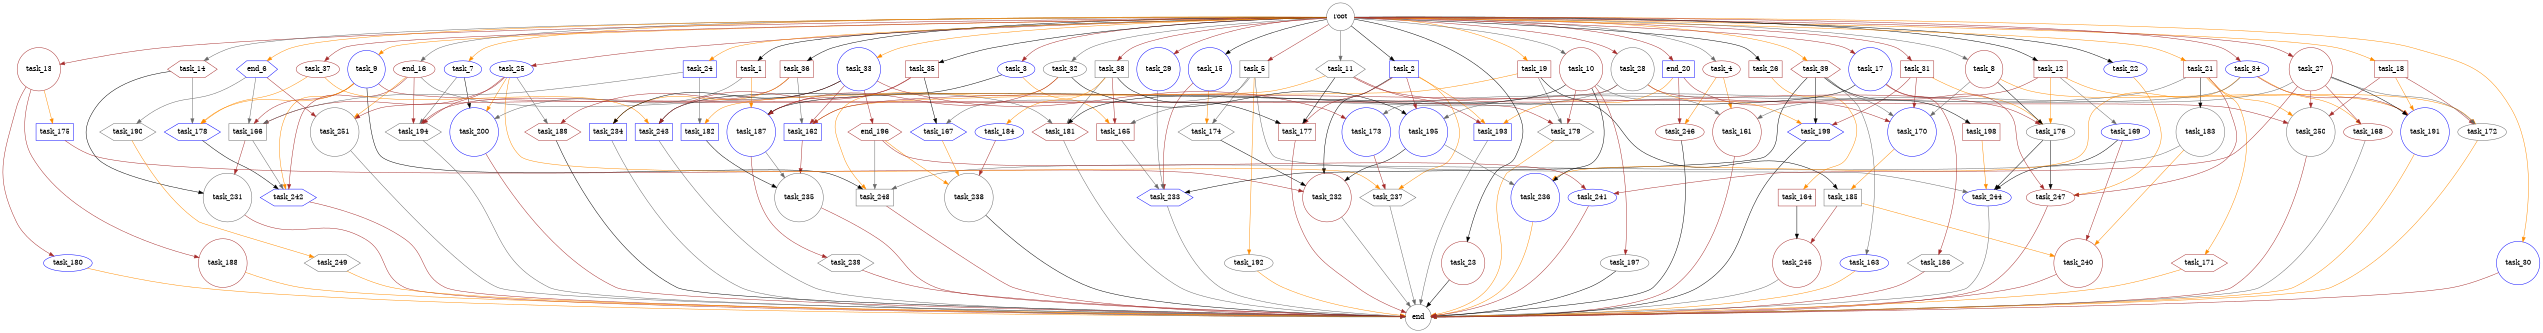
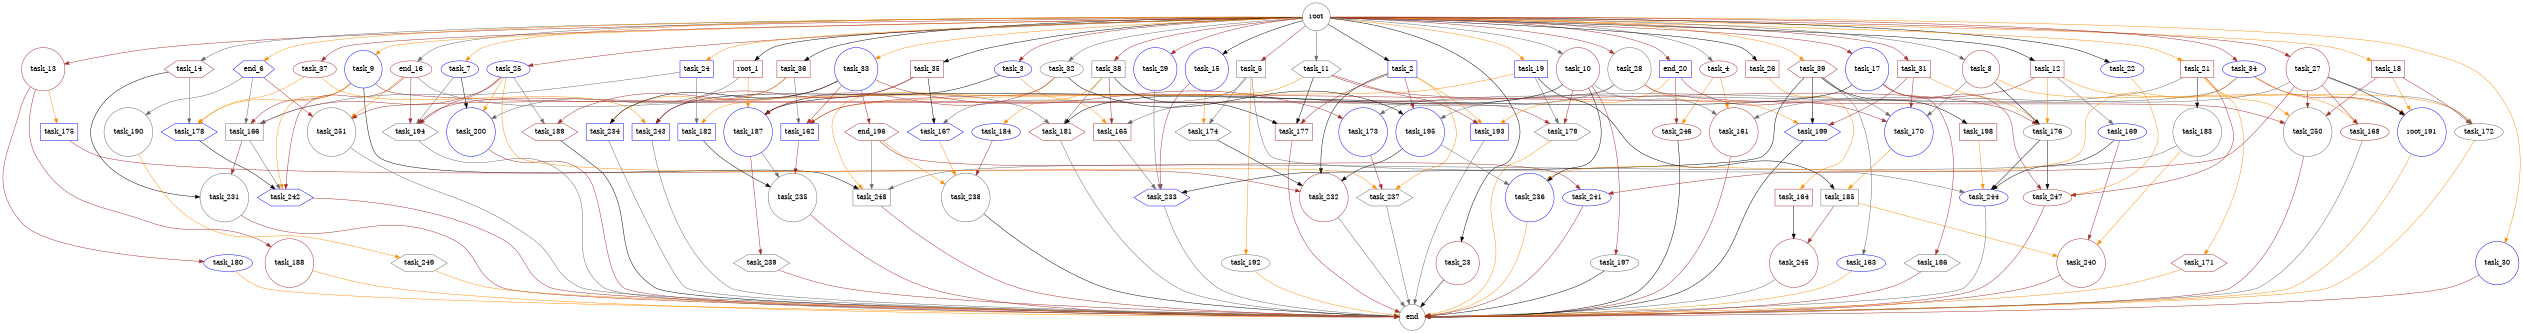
node "task_1": label "task_1" -> "root_1"
node "task_19": color brown -> blue
node "task_190": shape hexagon -> circle
node "task_191": label "task_191" -> "root_191"
